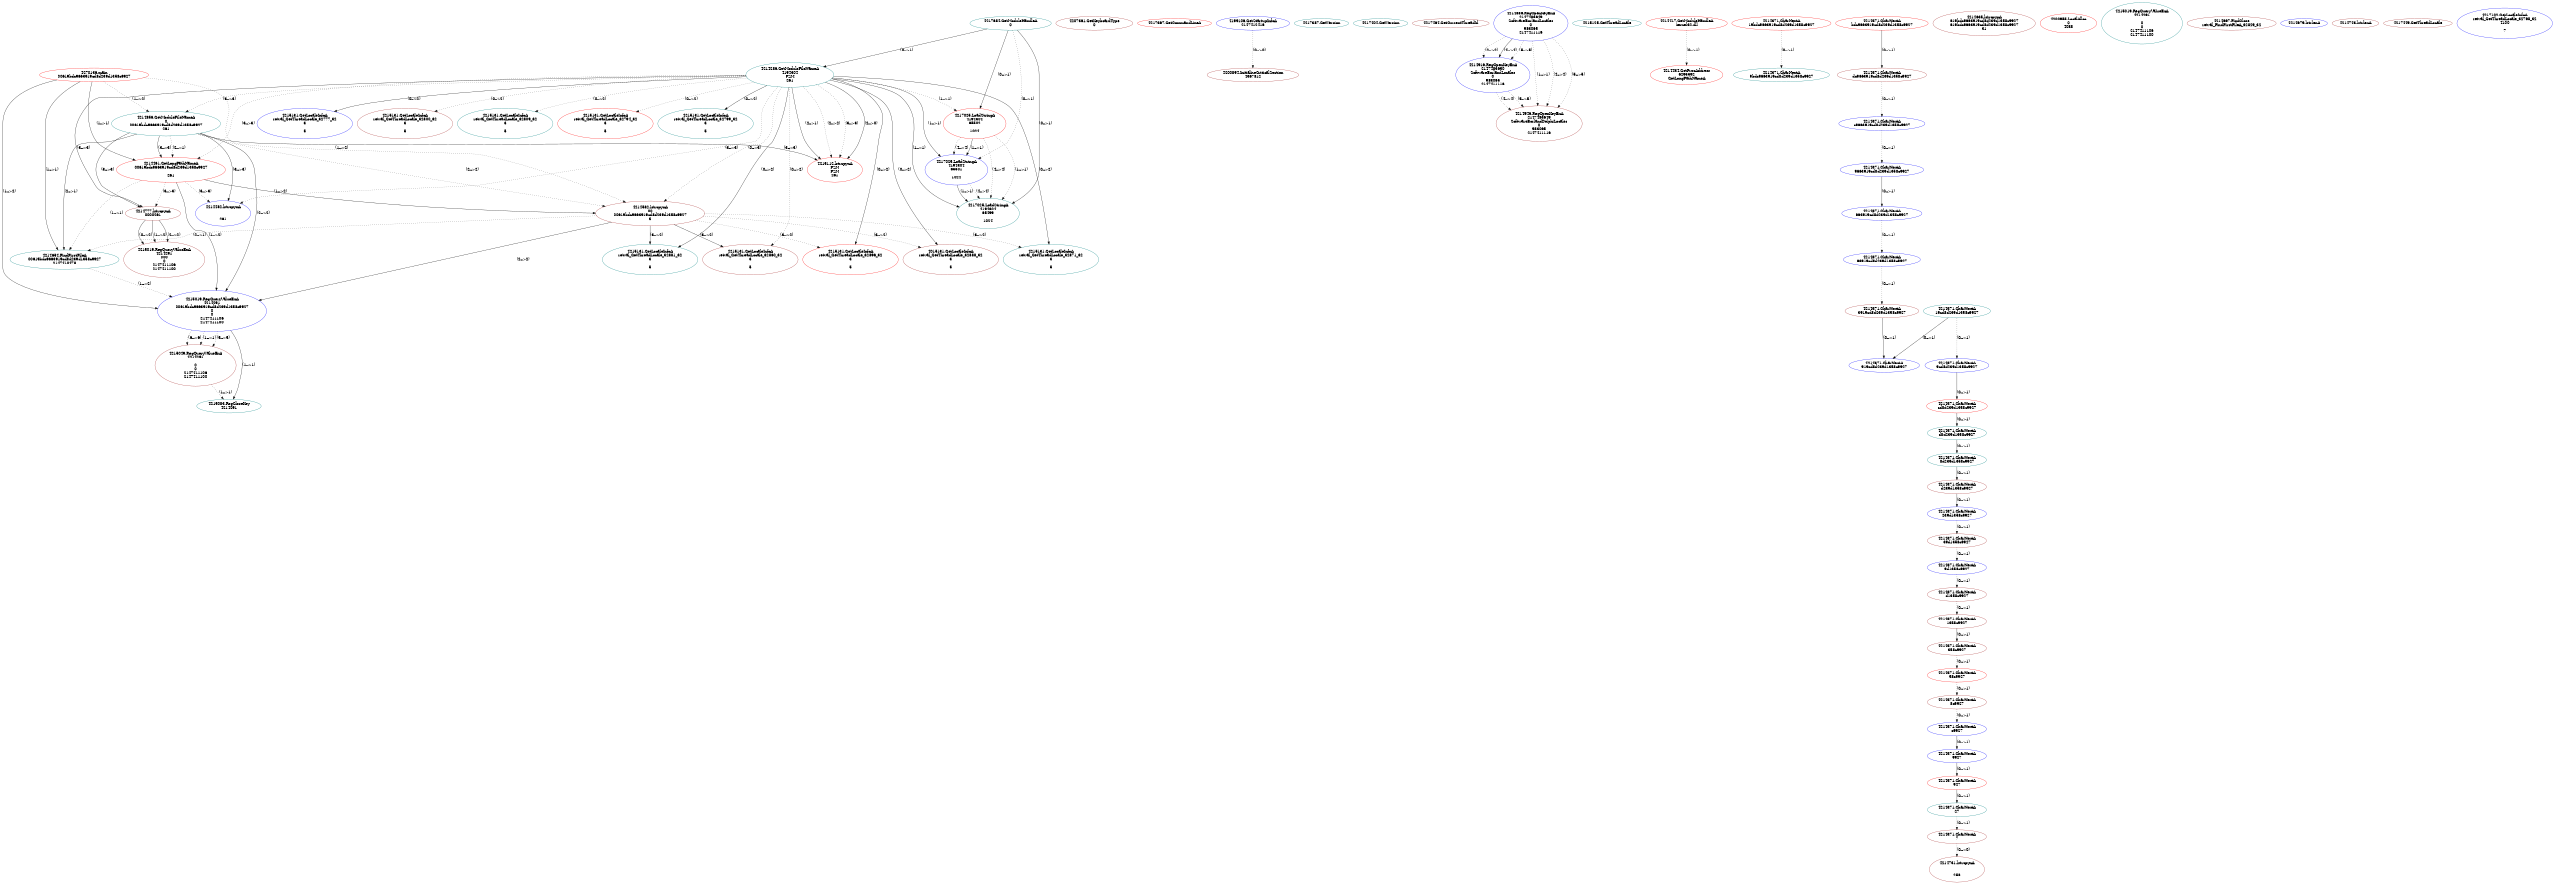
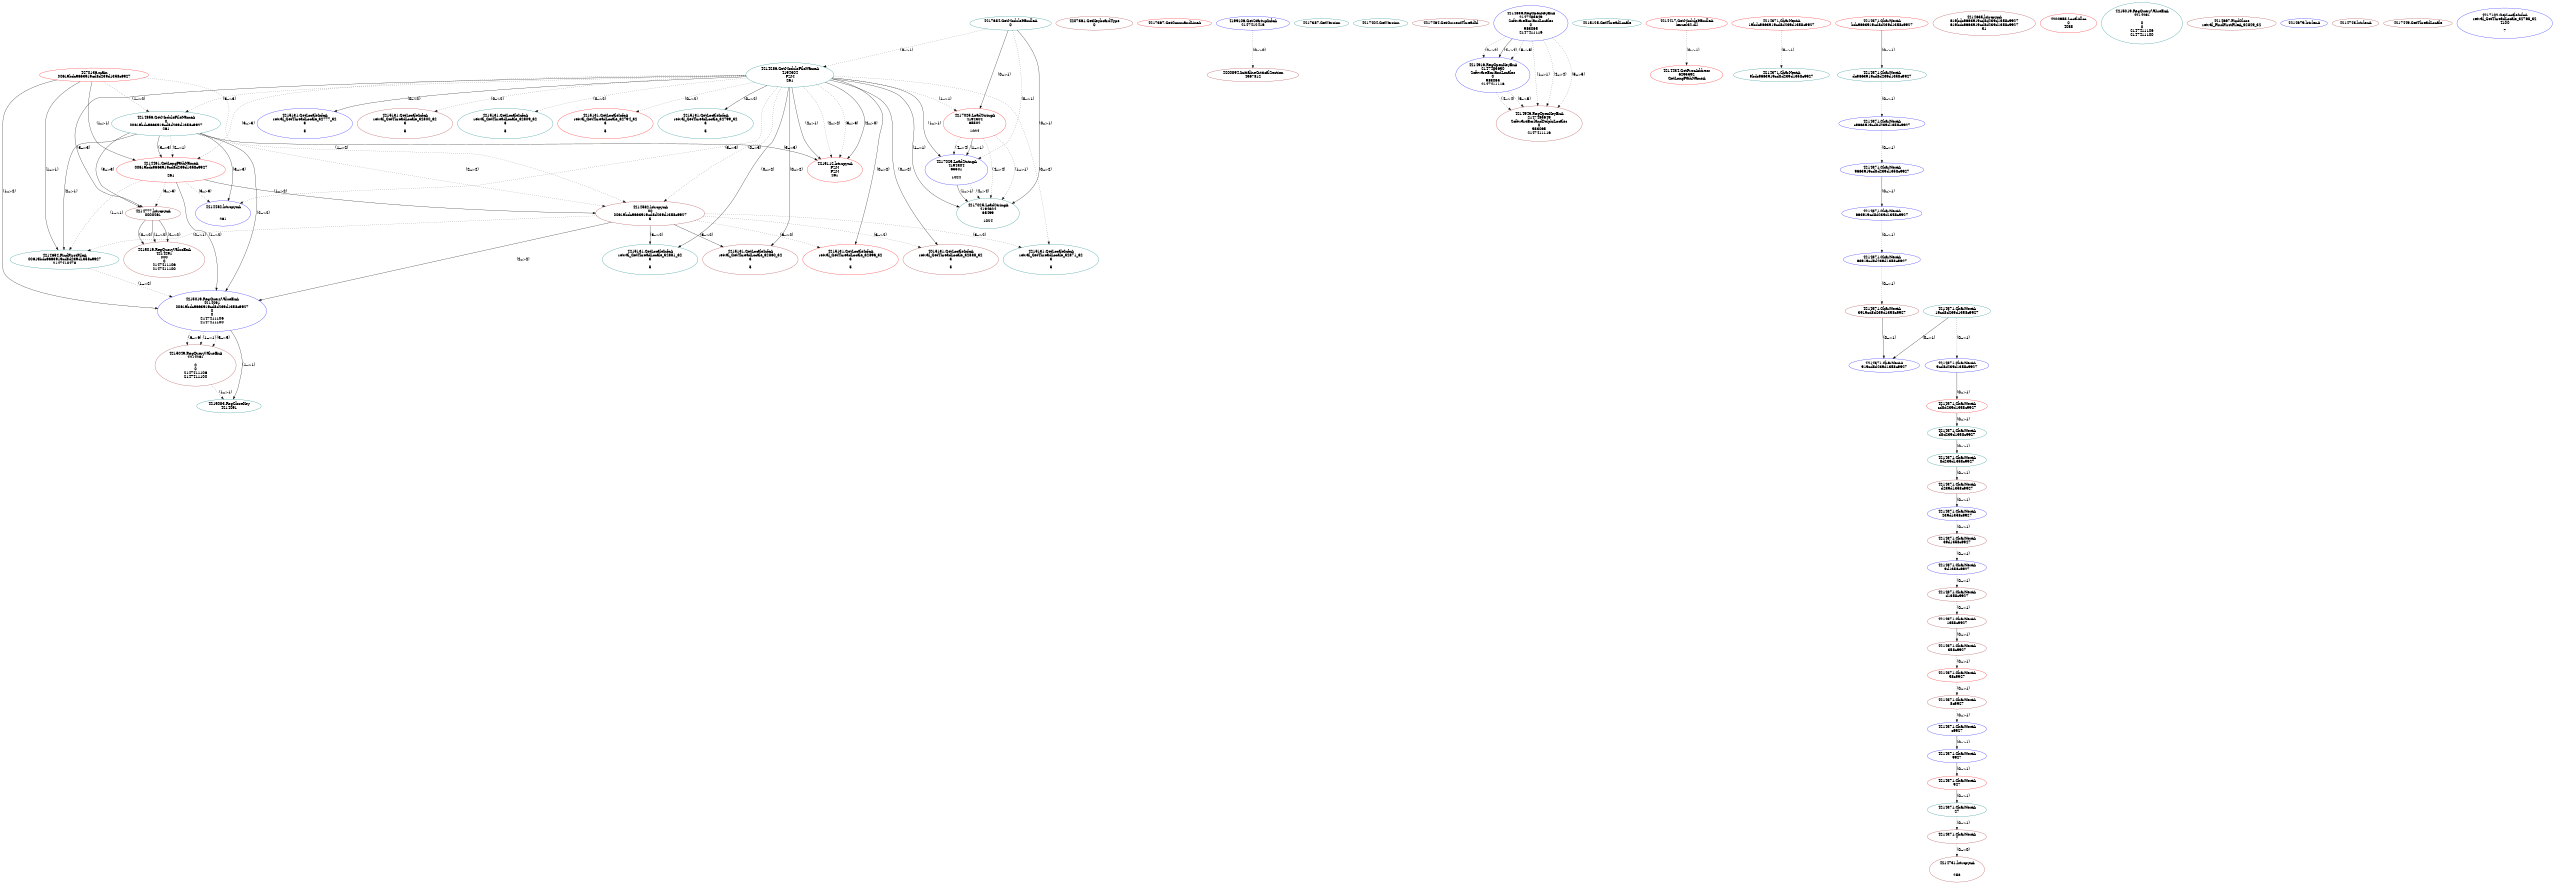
edge "4217684.GetModuleHandleA 0" -> "4214286.GetModuleFileNameA 4194304 PZM 261": style solid -> dotted
node "4214371.CharNextA dc9663919cd8d239d1358c9927": color brown -> teal
edge "4214286.GetModuleFileNameA 4194304 PZM 261" -> "4215131.GetLocaleInfoA retval_GetThreadLocale_32871_32 3 5": style solid -> dotted
edge "4214286.GetModuleFileNameA 4194304 PZM 261" -> "4215131.GetLocaleInfoA retval_GetThreadLocale_32860_32 3 5": style dotted -> solid
